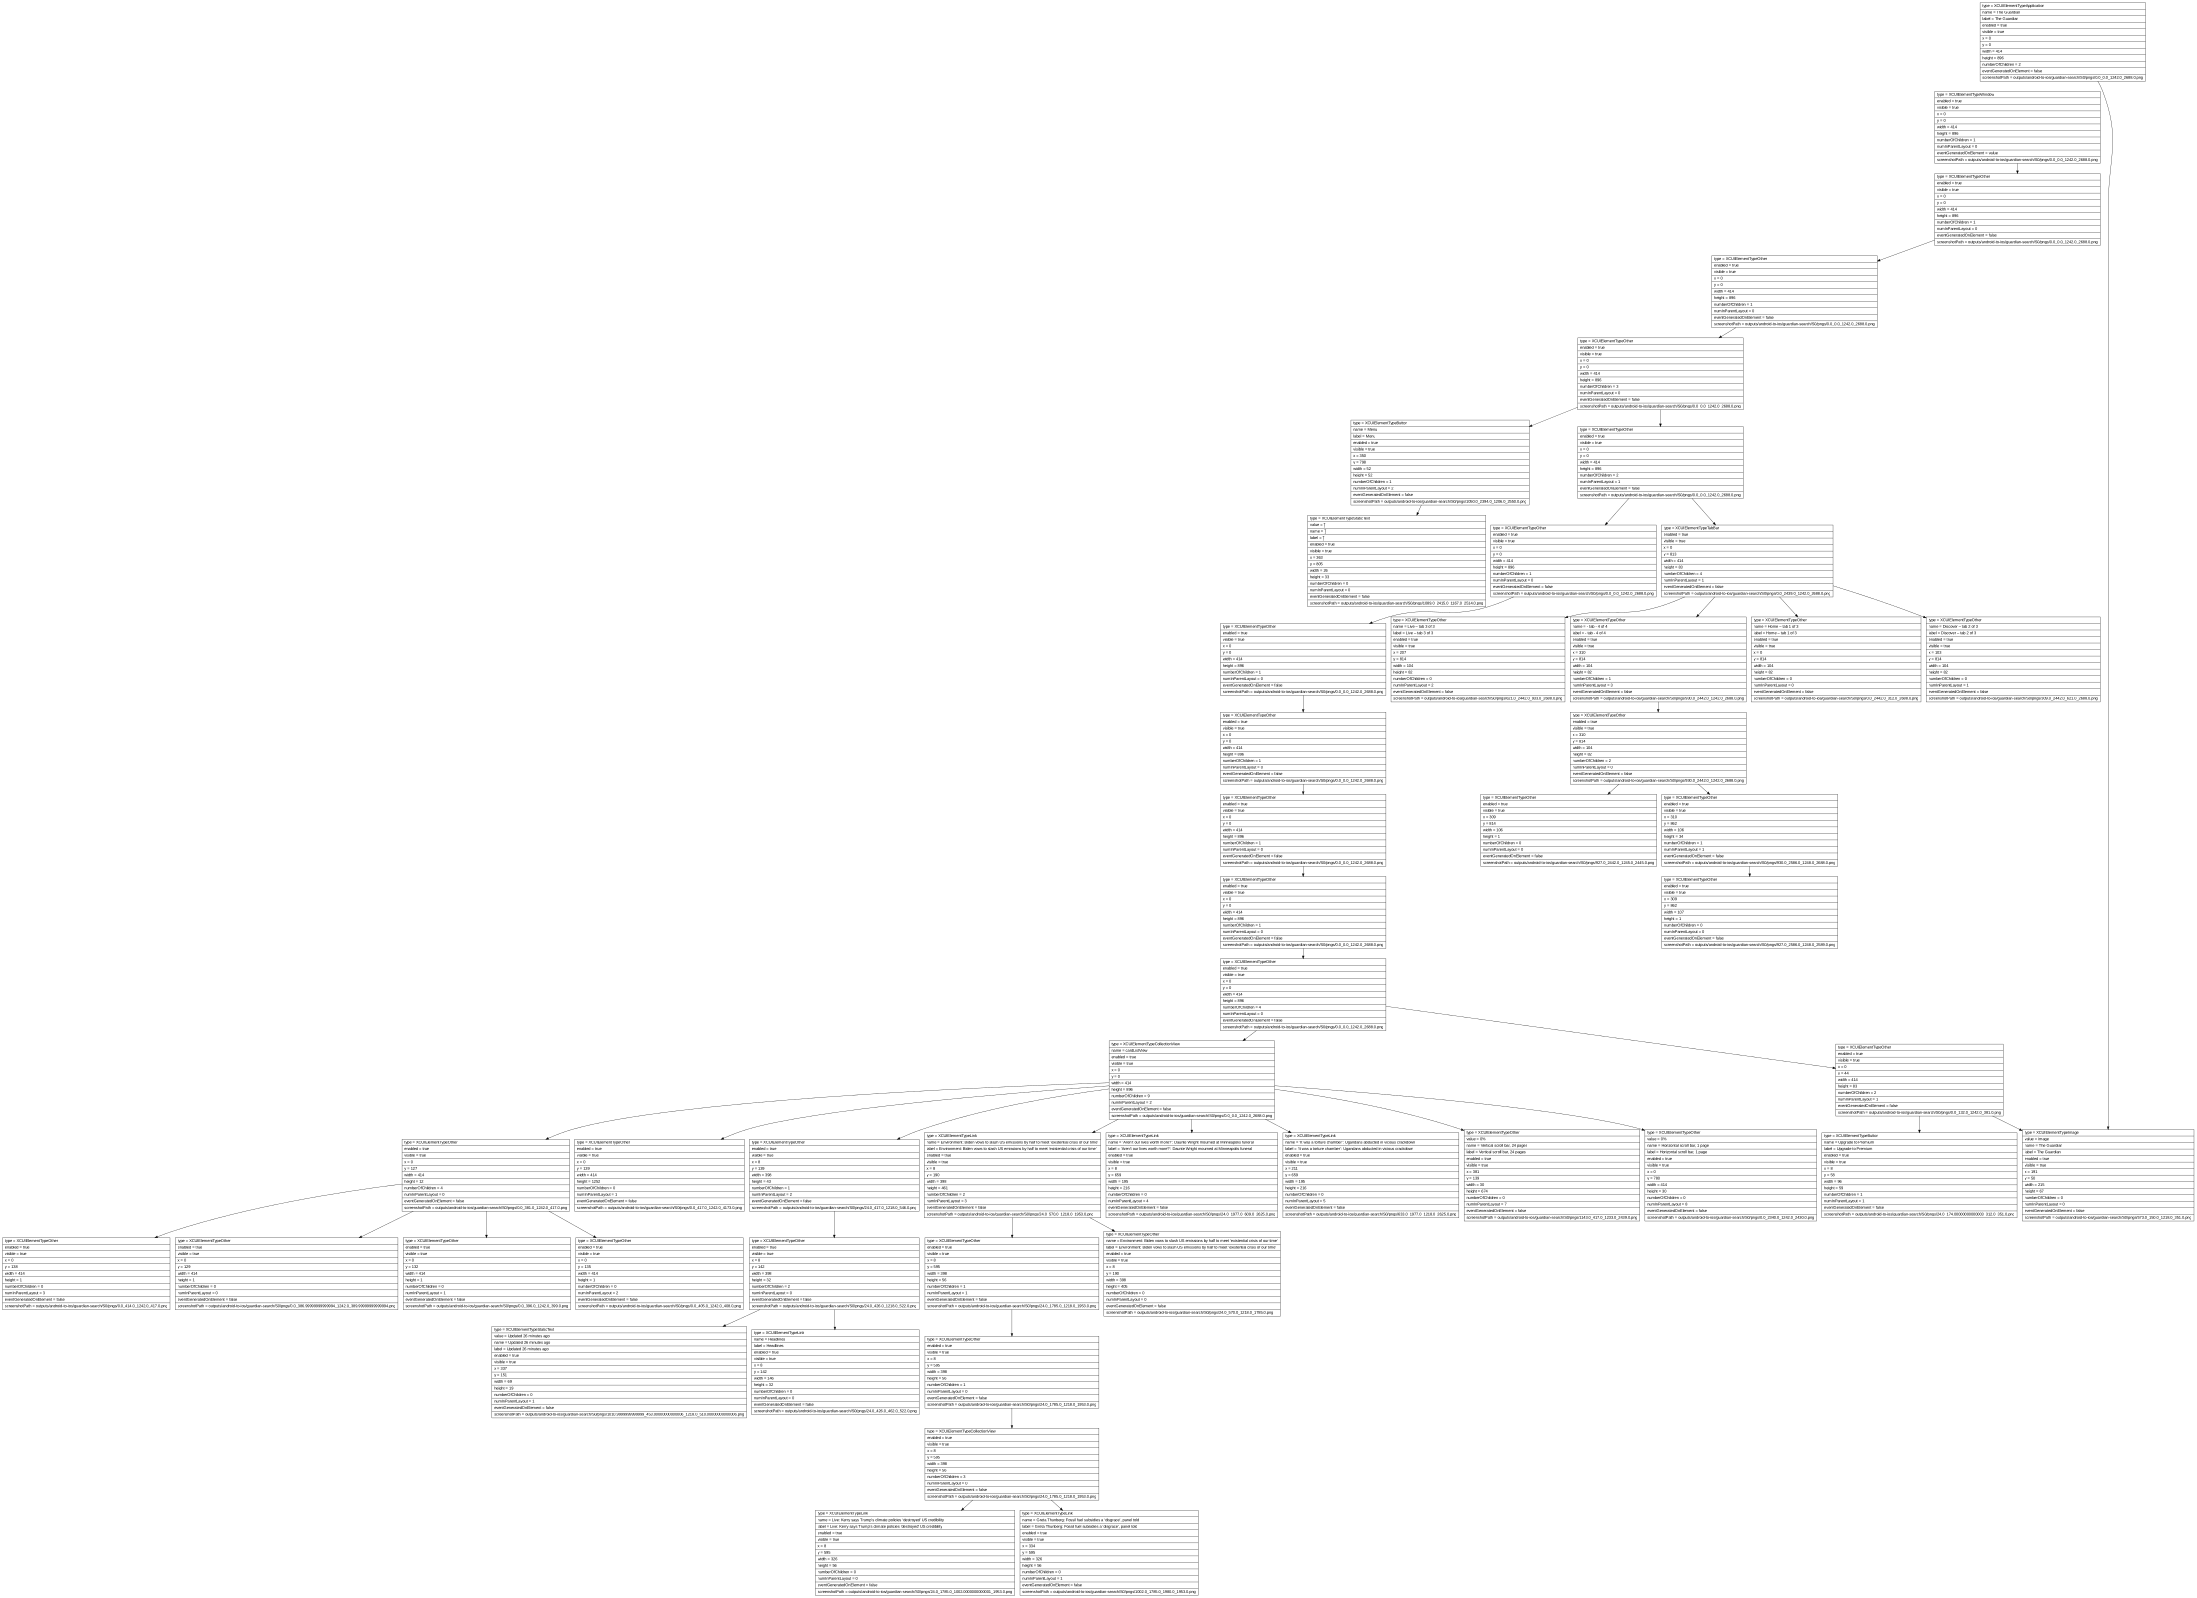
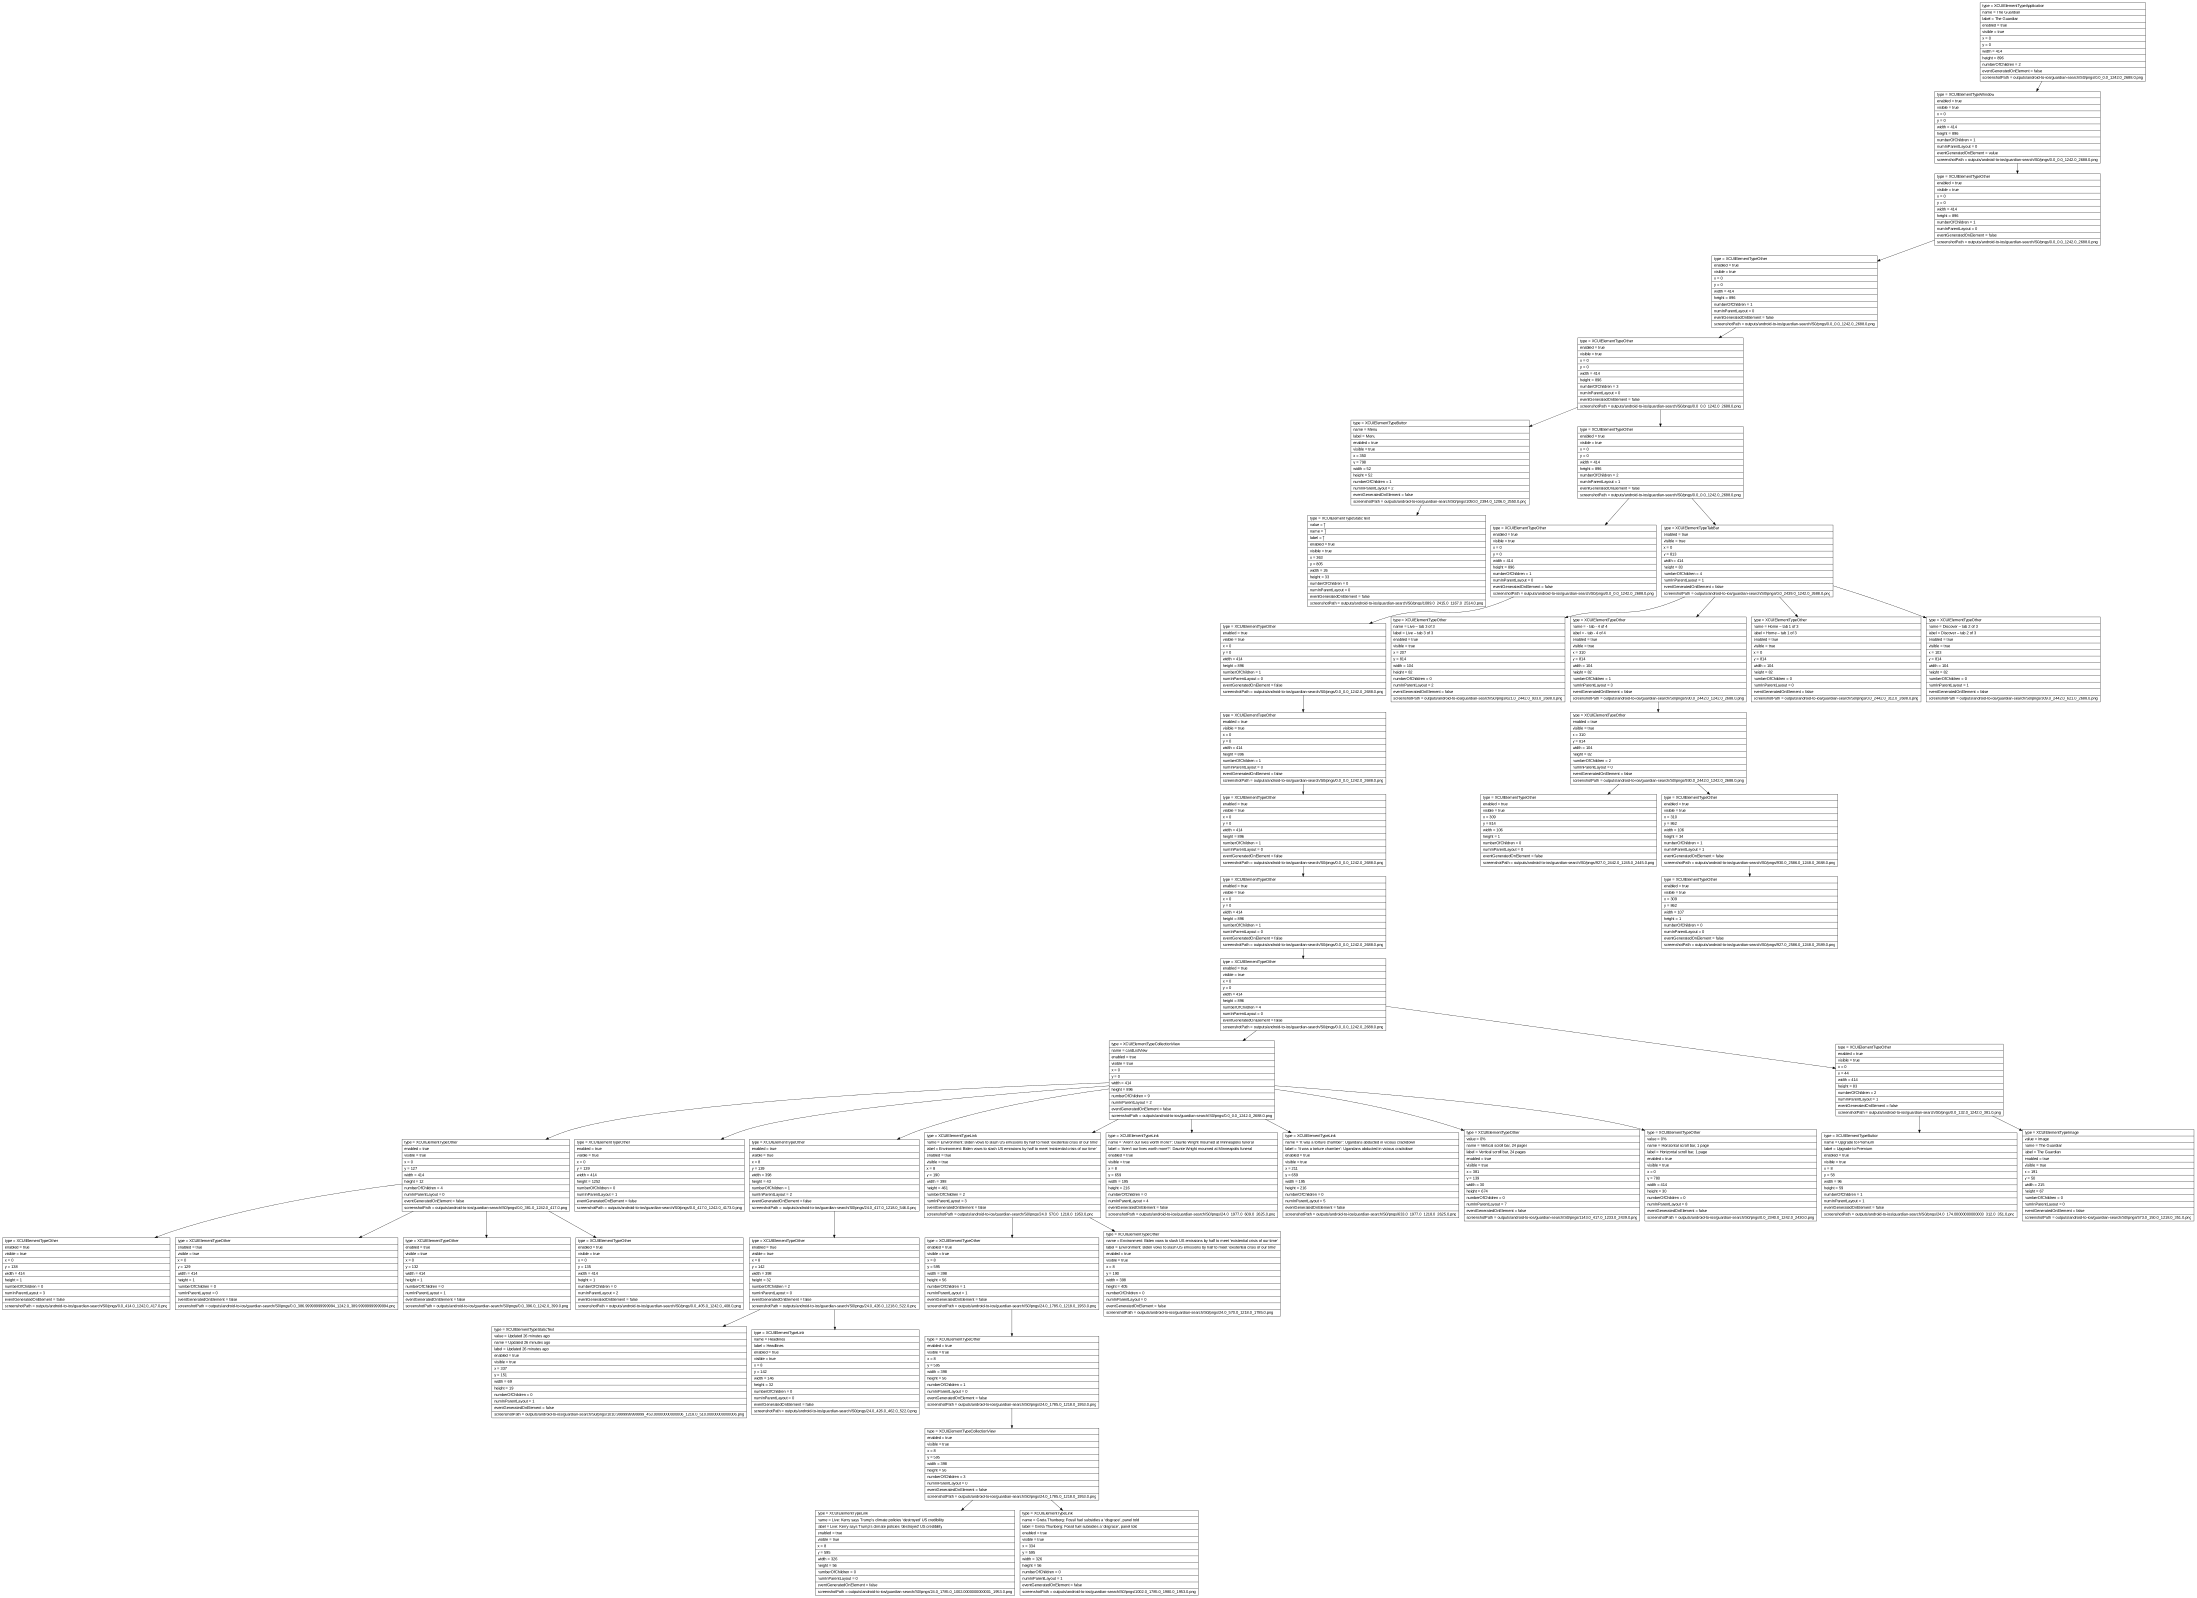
edge "type = XCUIElementTypeApplication" -> "type = XCUIElementTypeImage": now "type = XCUIElementTypeApplication" -> "type = XCUIElementTypeWindow"
